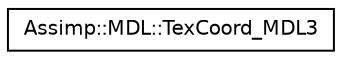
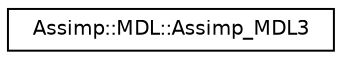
node "Assimp::MDL::TexCoord_MDL3": label "Assimp::MDL::TexCoord_MDL3" -> "Assimp::MDL::Assimp_MDL3"
